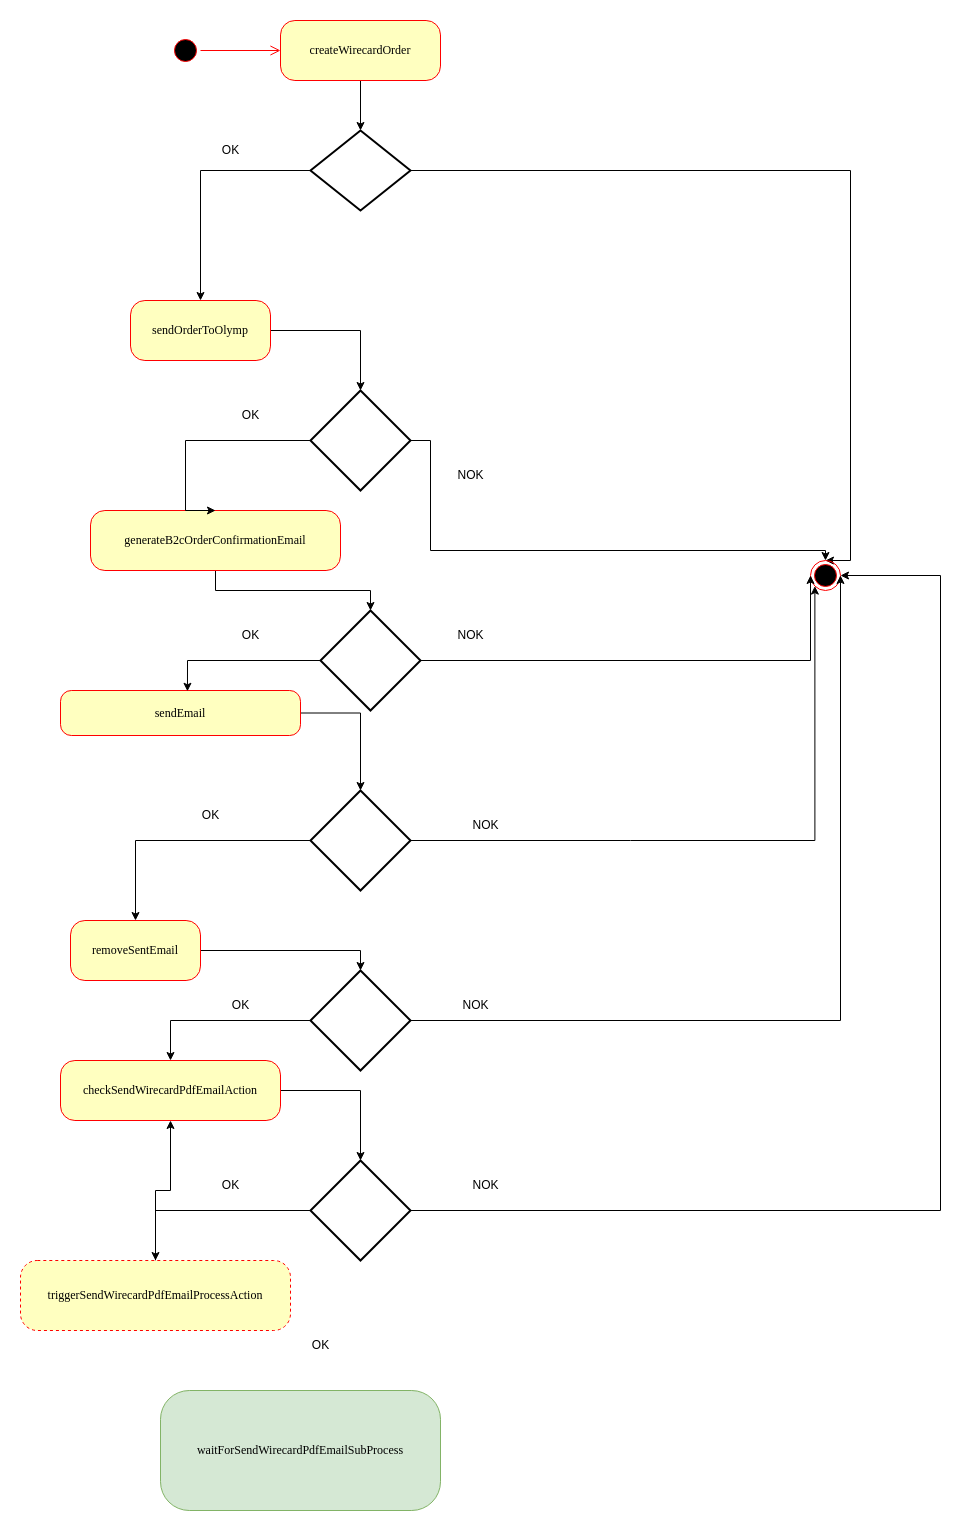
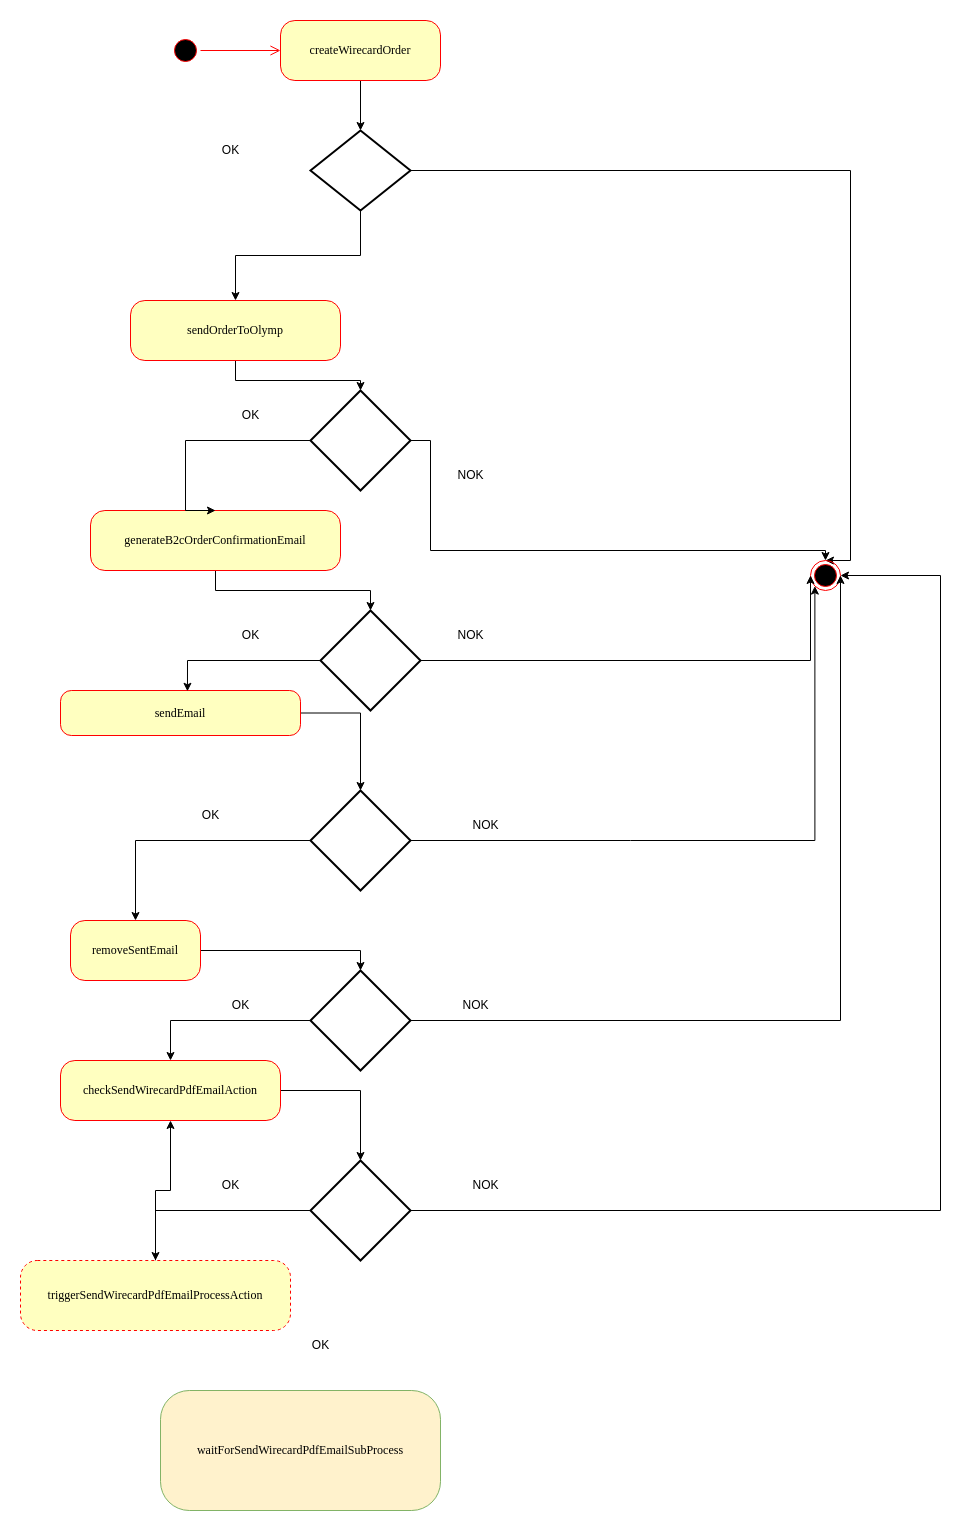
node "sendOrderToOlymp": size 140x60 -> 210x60
node "waitForSendWirecardPdfEmailSubProcess": fillcolor #d5e8d4 -> #fff2cc
